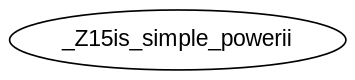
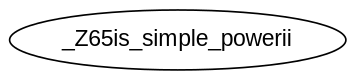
node "_Z15is_simple_powerii": label "_Z15is_simple_powerii" -> "_Z65is_simple_powerii"
